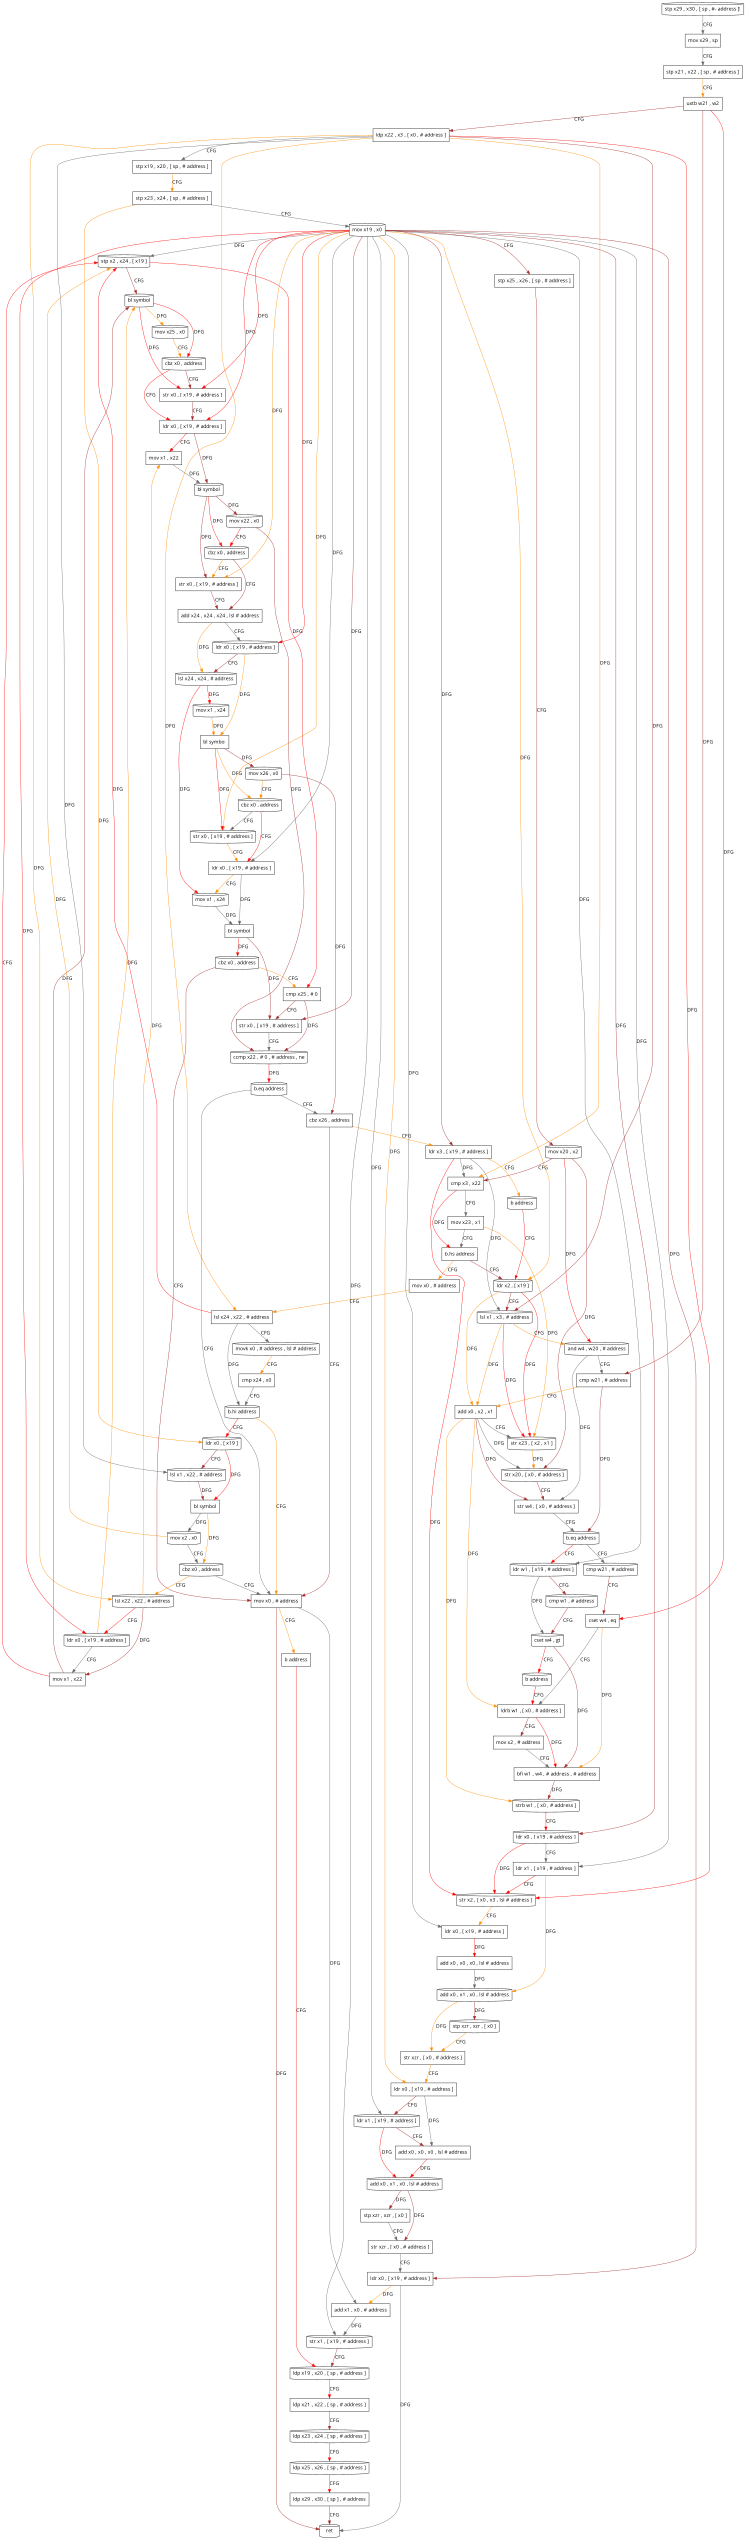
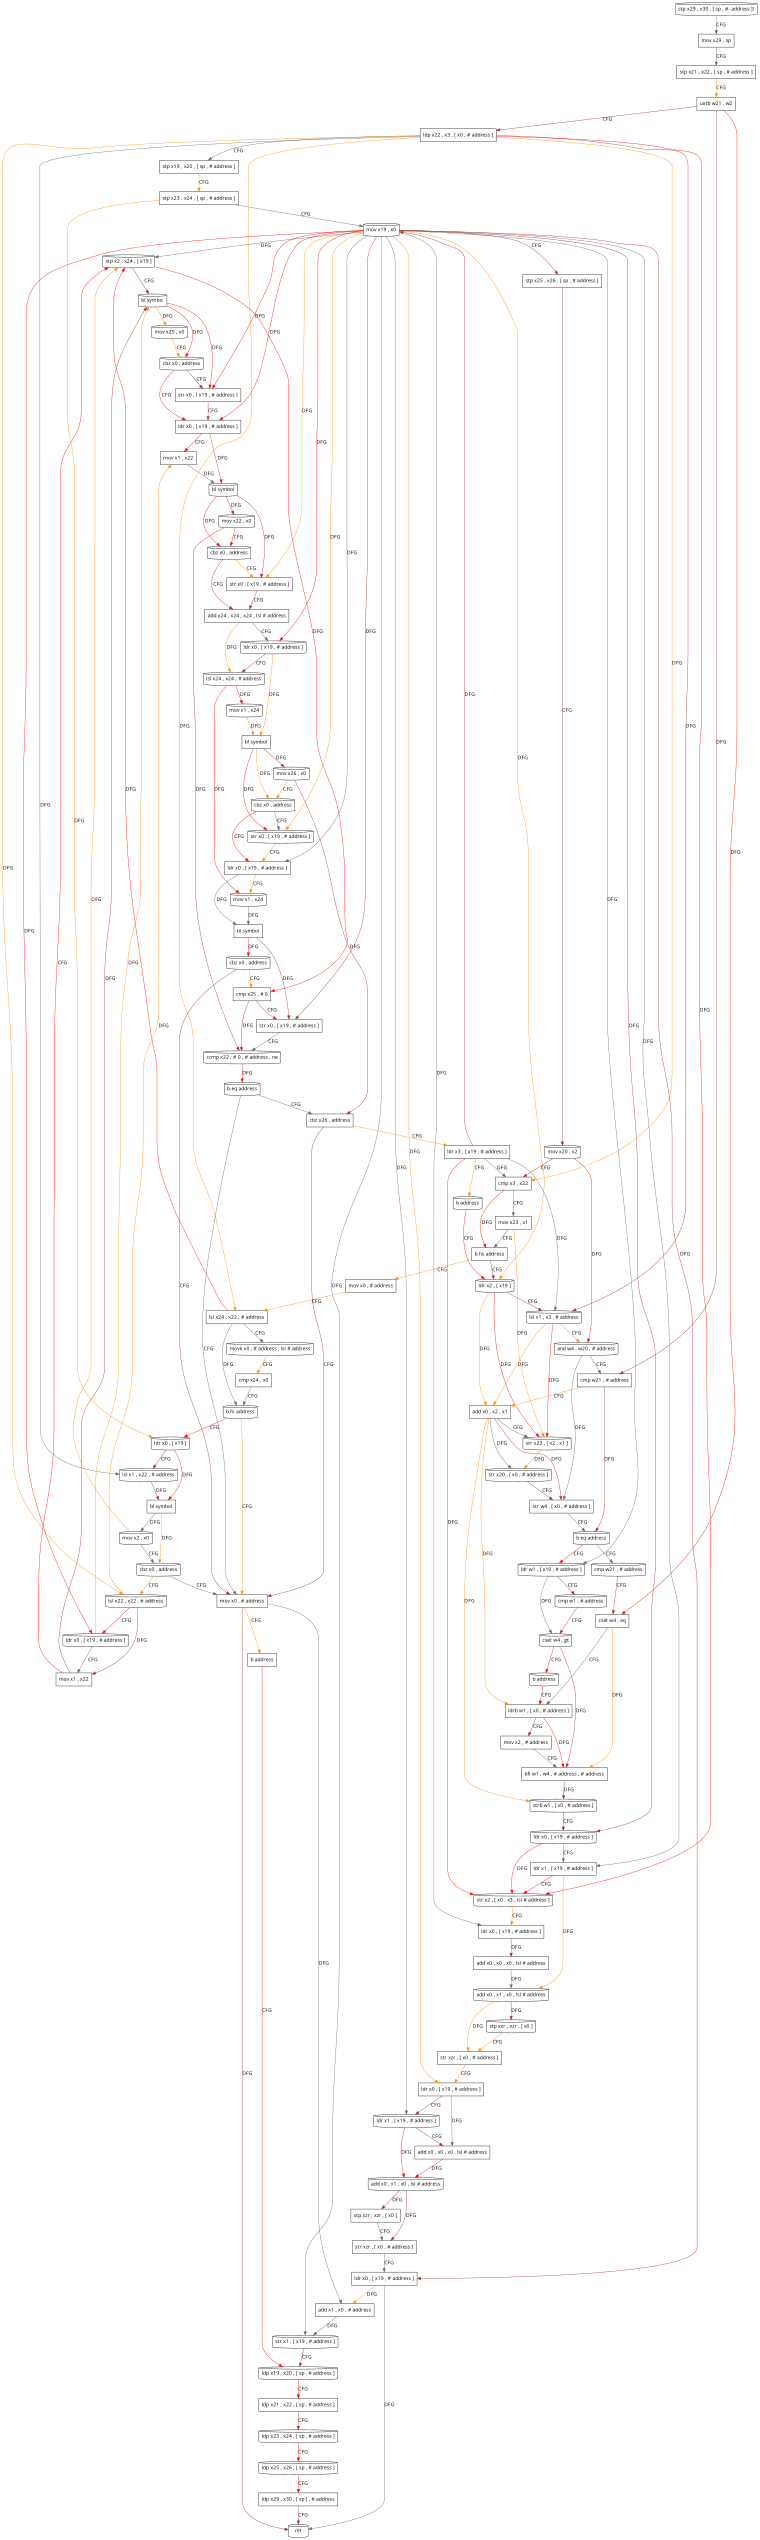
edge "mov x19 , x0" -> "ldr x3 , [ x19 , # address ]": reversed
edge "mov x20 , x2" -> "str x20 , [ x0 , # address ]": removed, label "DFG"
